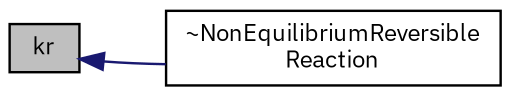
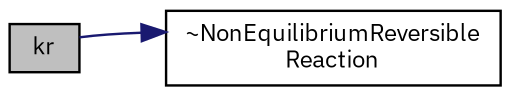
edge "~NonEquilibriumReversible Reaction" -> "kr": reversed
